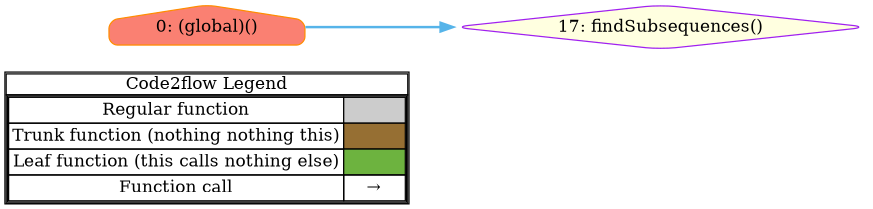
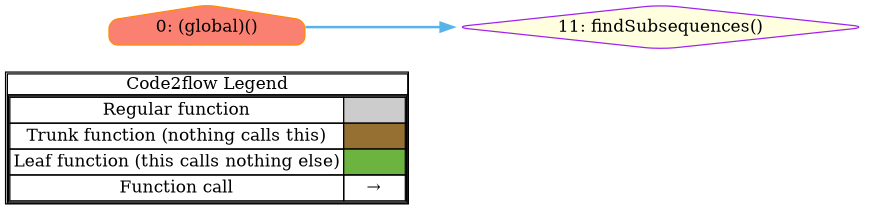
node "17: findSubsequences()": label "17: findSubsequences()" -> "11: findSubsequences()"
node "Code2flow Legend": text "Trunk function (nothing nothing this)" -> "Trunk function (nothing calls this)"
